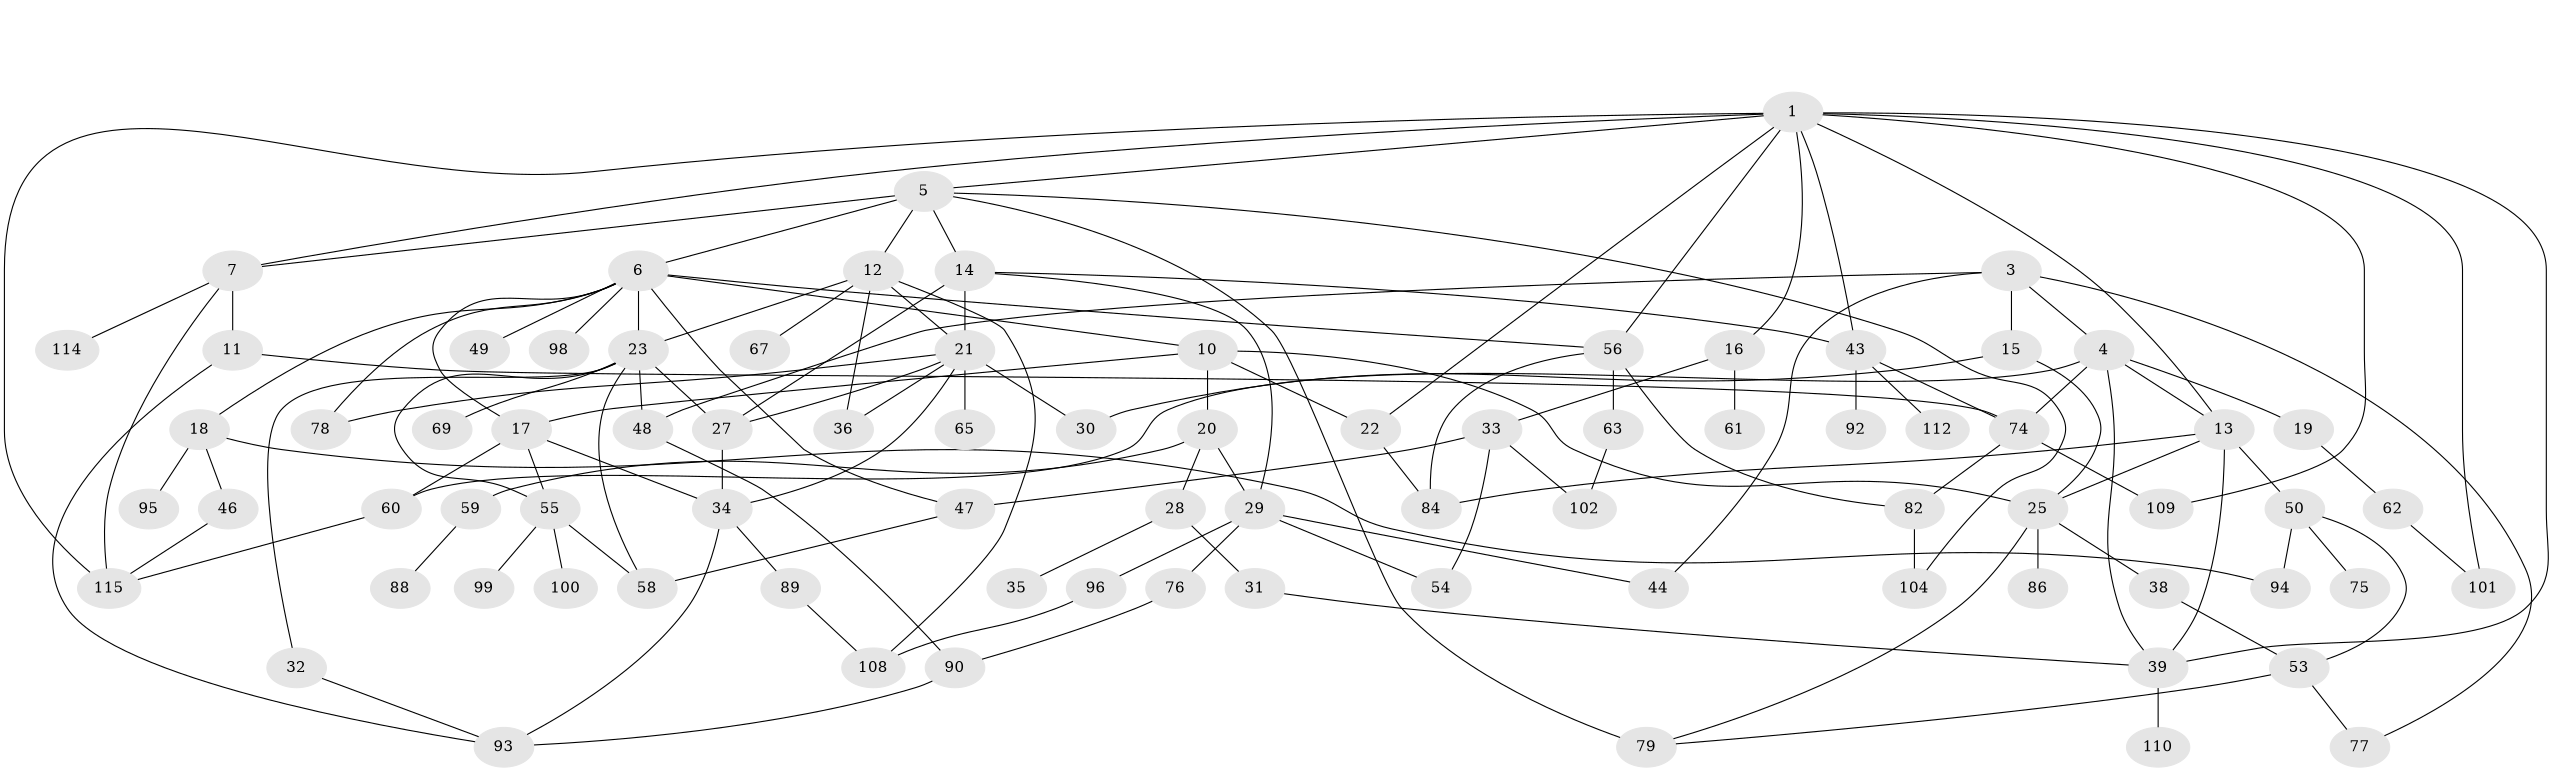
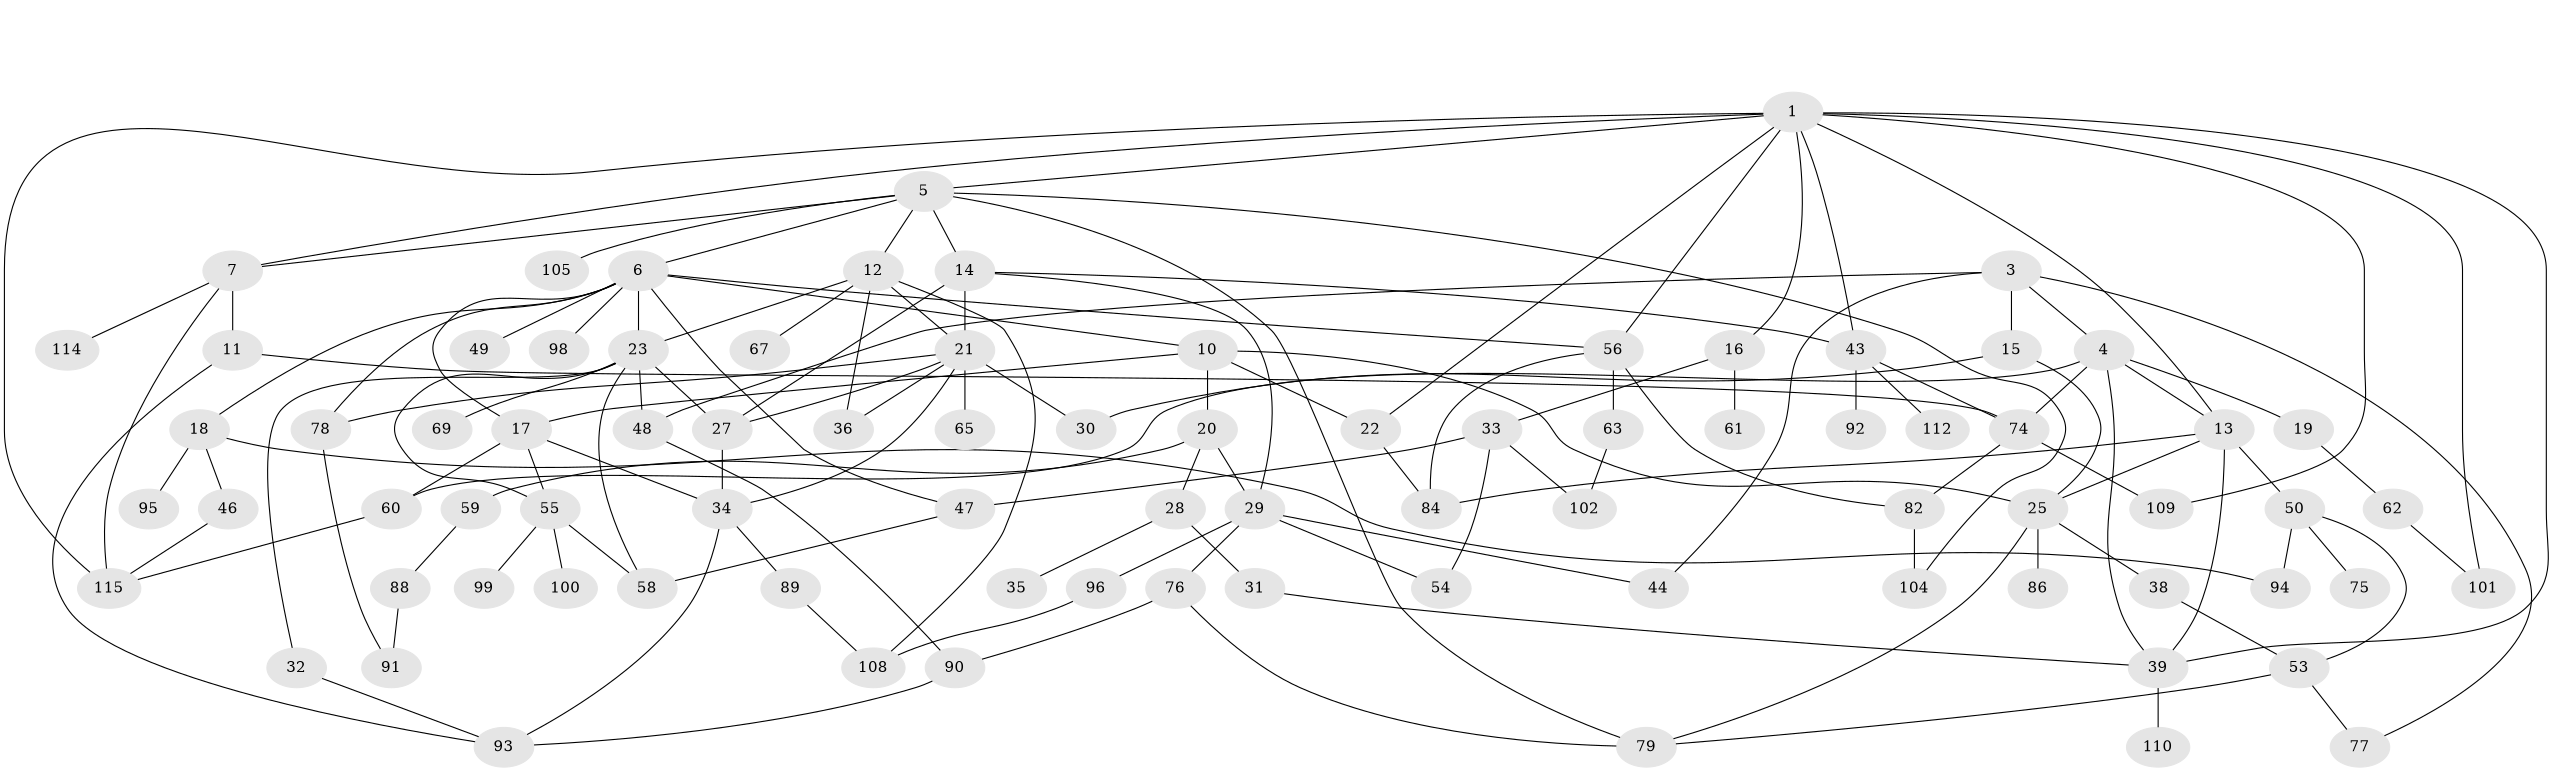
node "105": added
node "91": added
edge "76" -- "79": added
